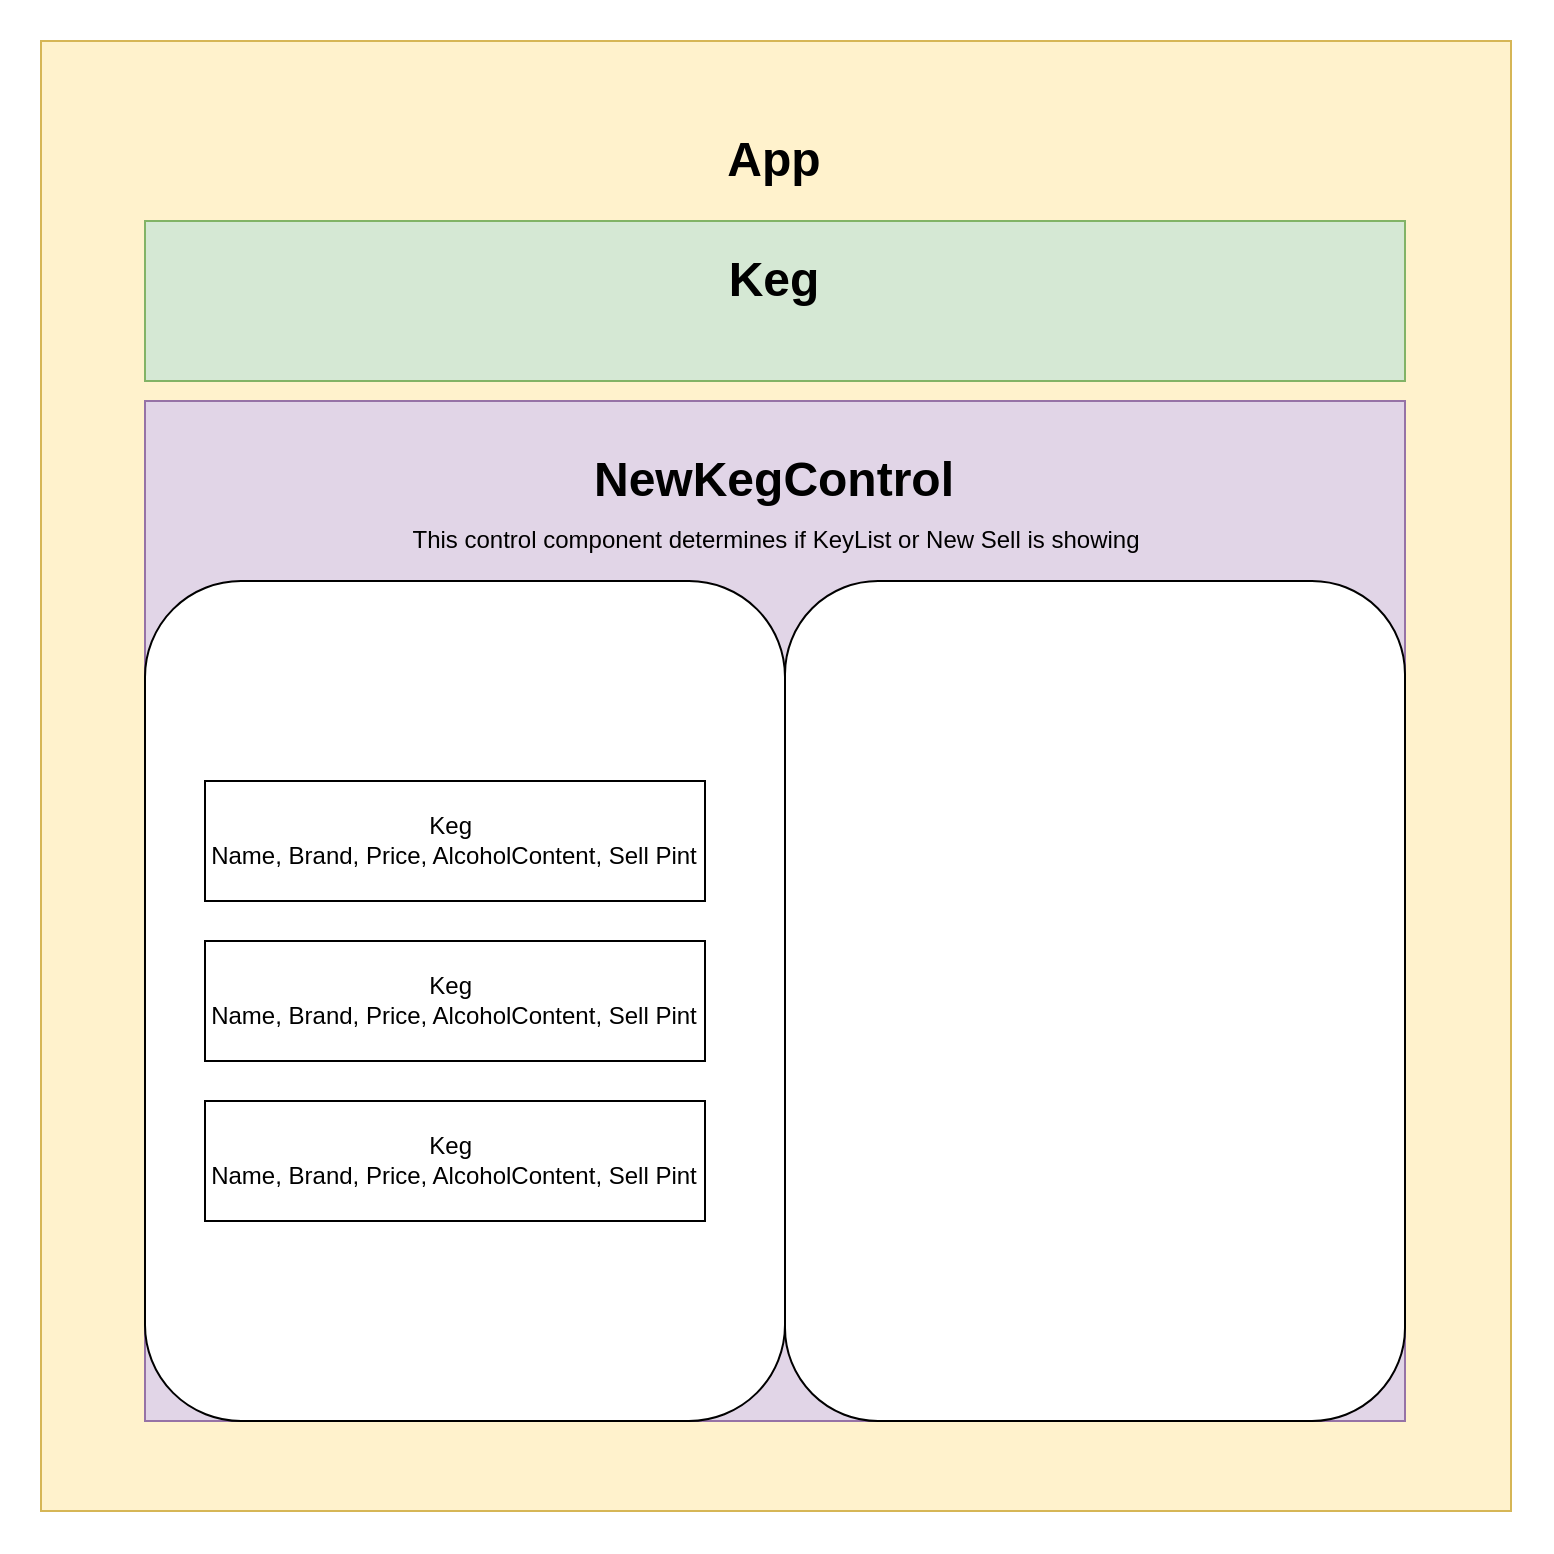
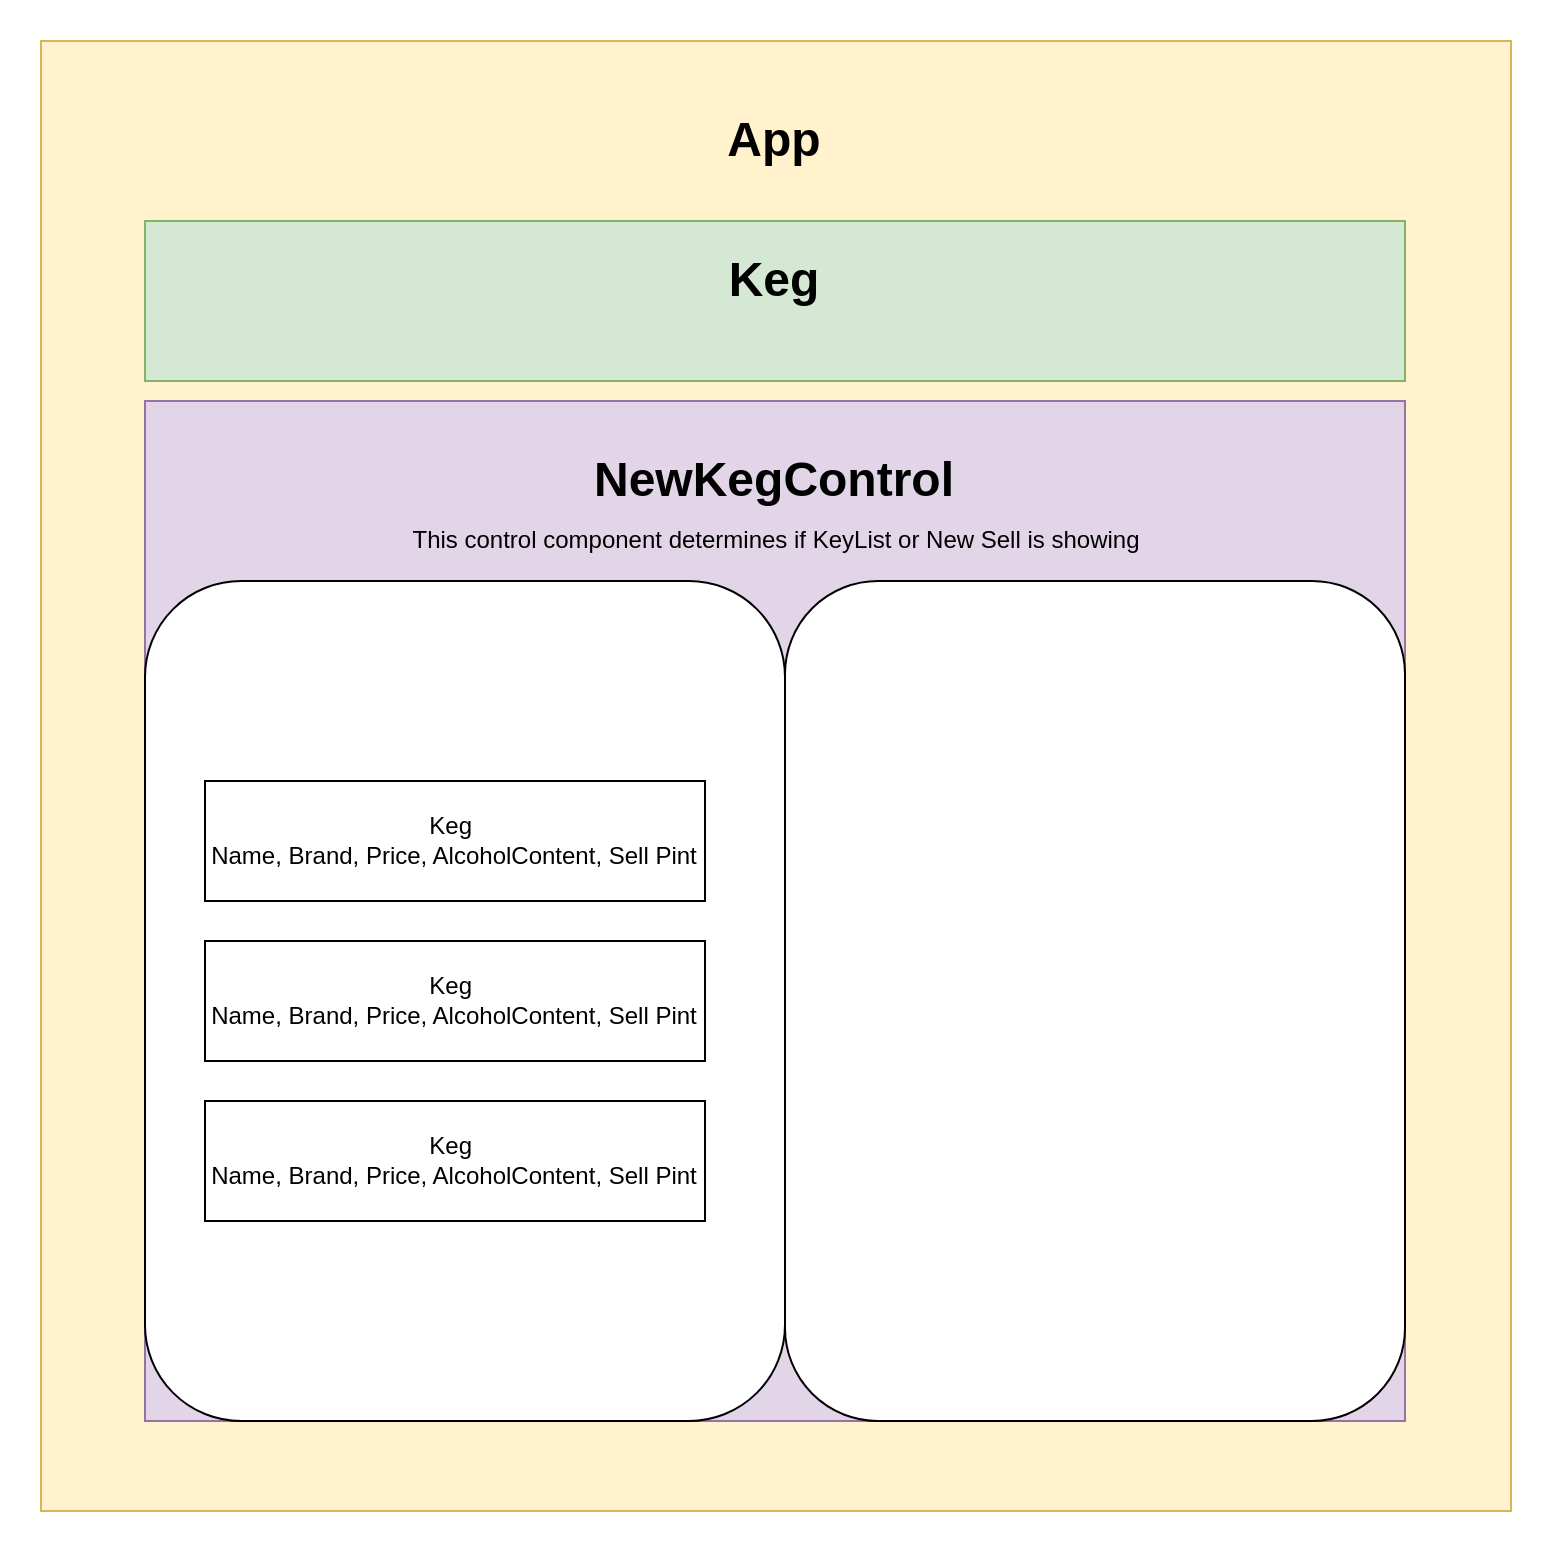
node "App": moved (775, 161) -> (775, 141)
